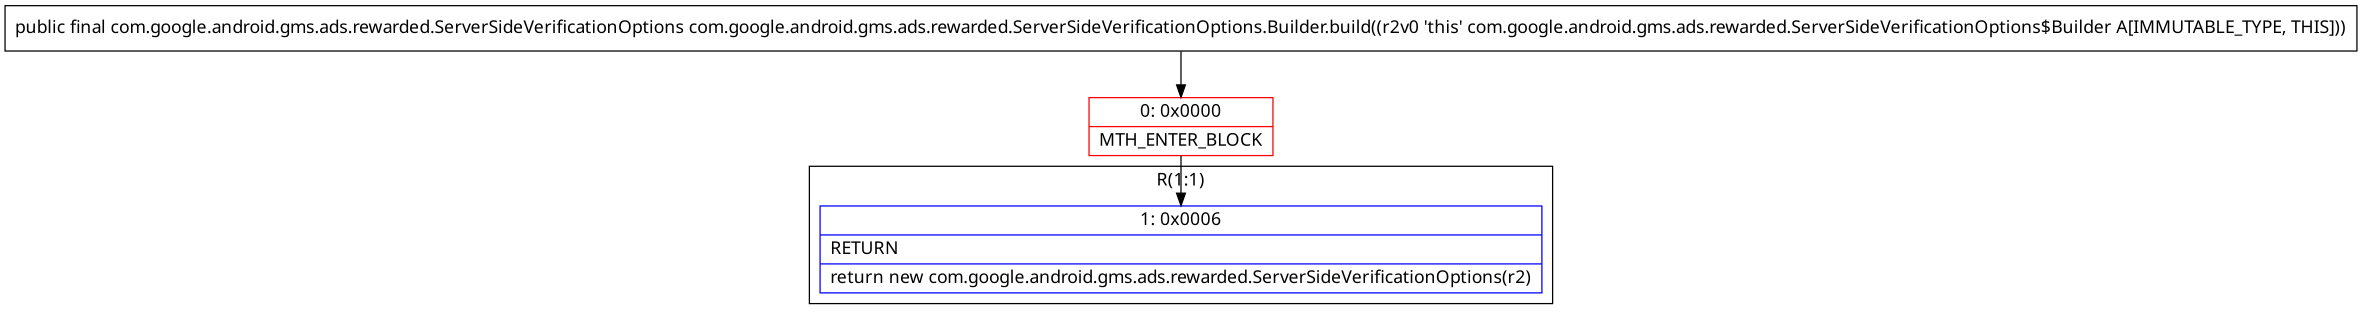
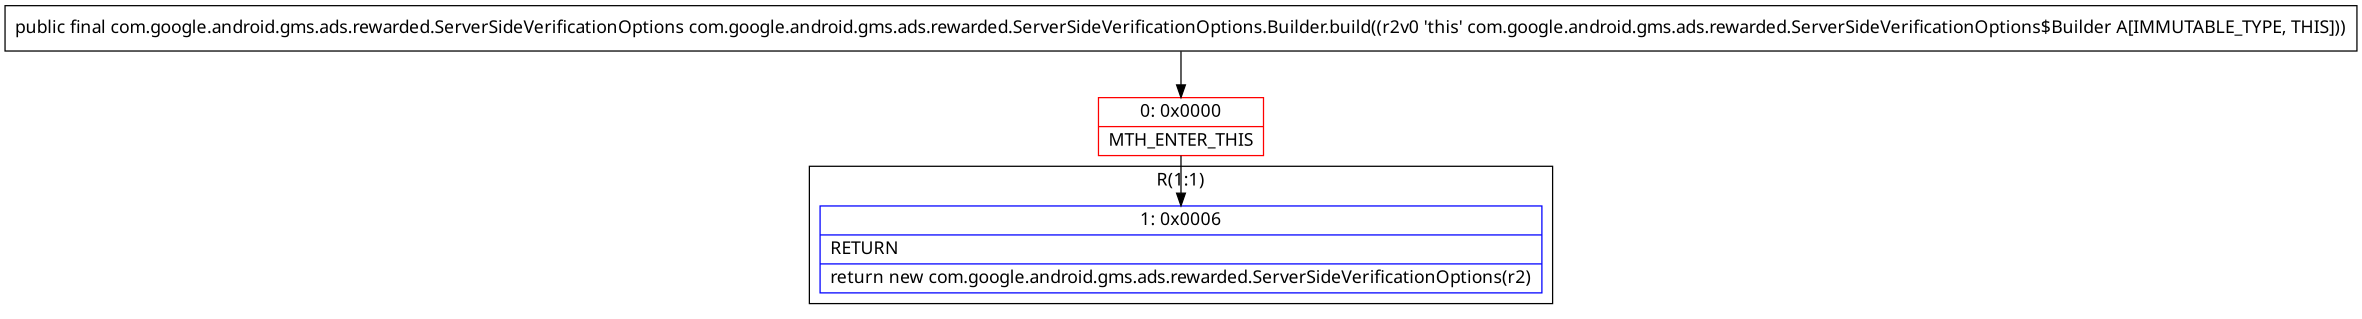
node "0: 0x0000": text "MTH_ENTER_BLOCK" -> "MTH_ENTER_THIS"
